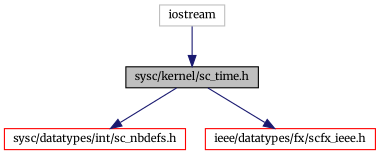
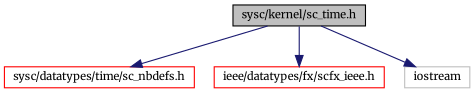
edge "iostream" -> "sysc/kernel/sc_time.h": reversed
node "sysc/datatypes/int/sc_nbdefs.h": label "sysc/datatypes/int/sc_nbdefs.h" -> "sysc/datatypes/time/sc_nbdefs.h"
